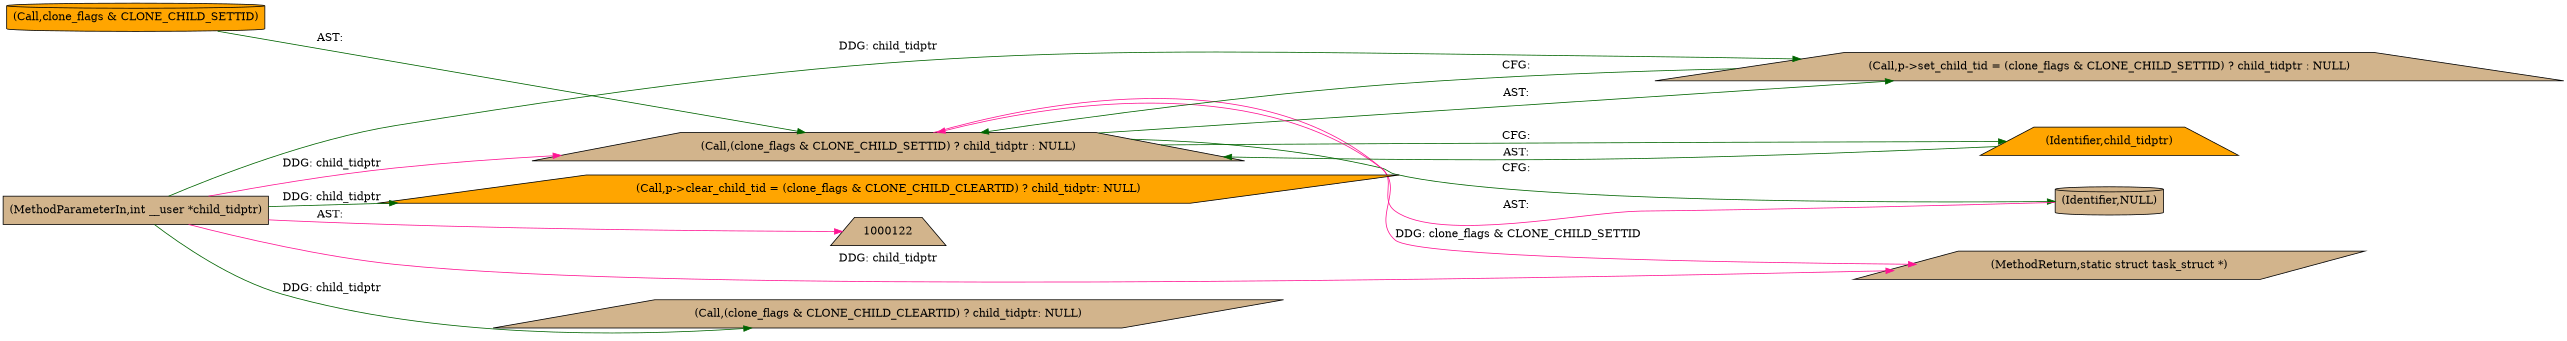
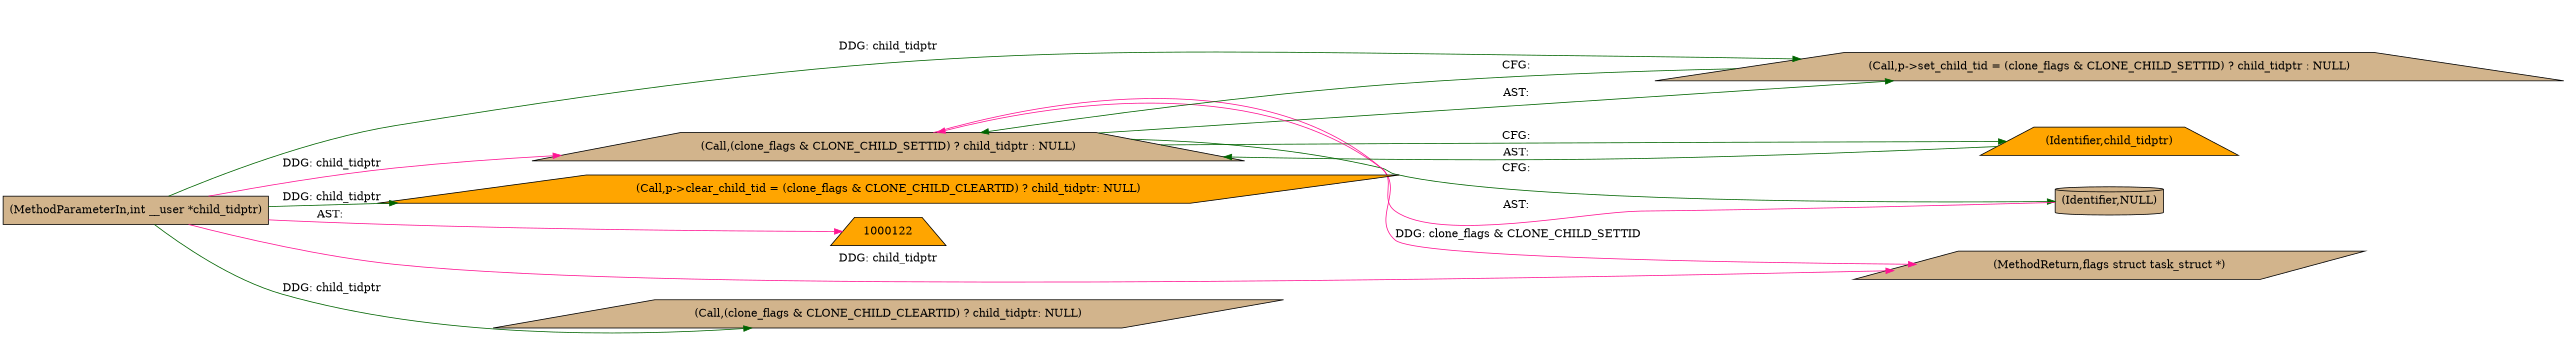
node "(Call,clone_flags & CLONE_CHILD_SETTID)": removed
node "1000122": fillcolor tan -> orange
node "(MethodReturn,static struct task_struct *)": label "(MethodReturn,static struct task_struct *)" -> "(MethodReturn,flags struct task_struct *)"
